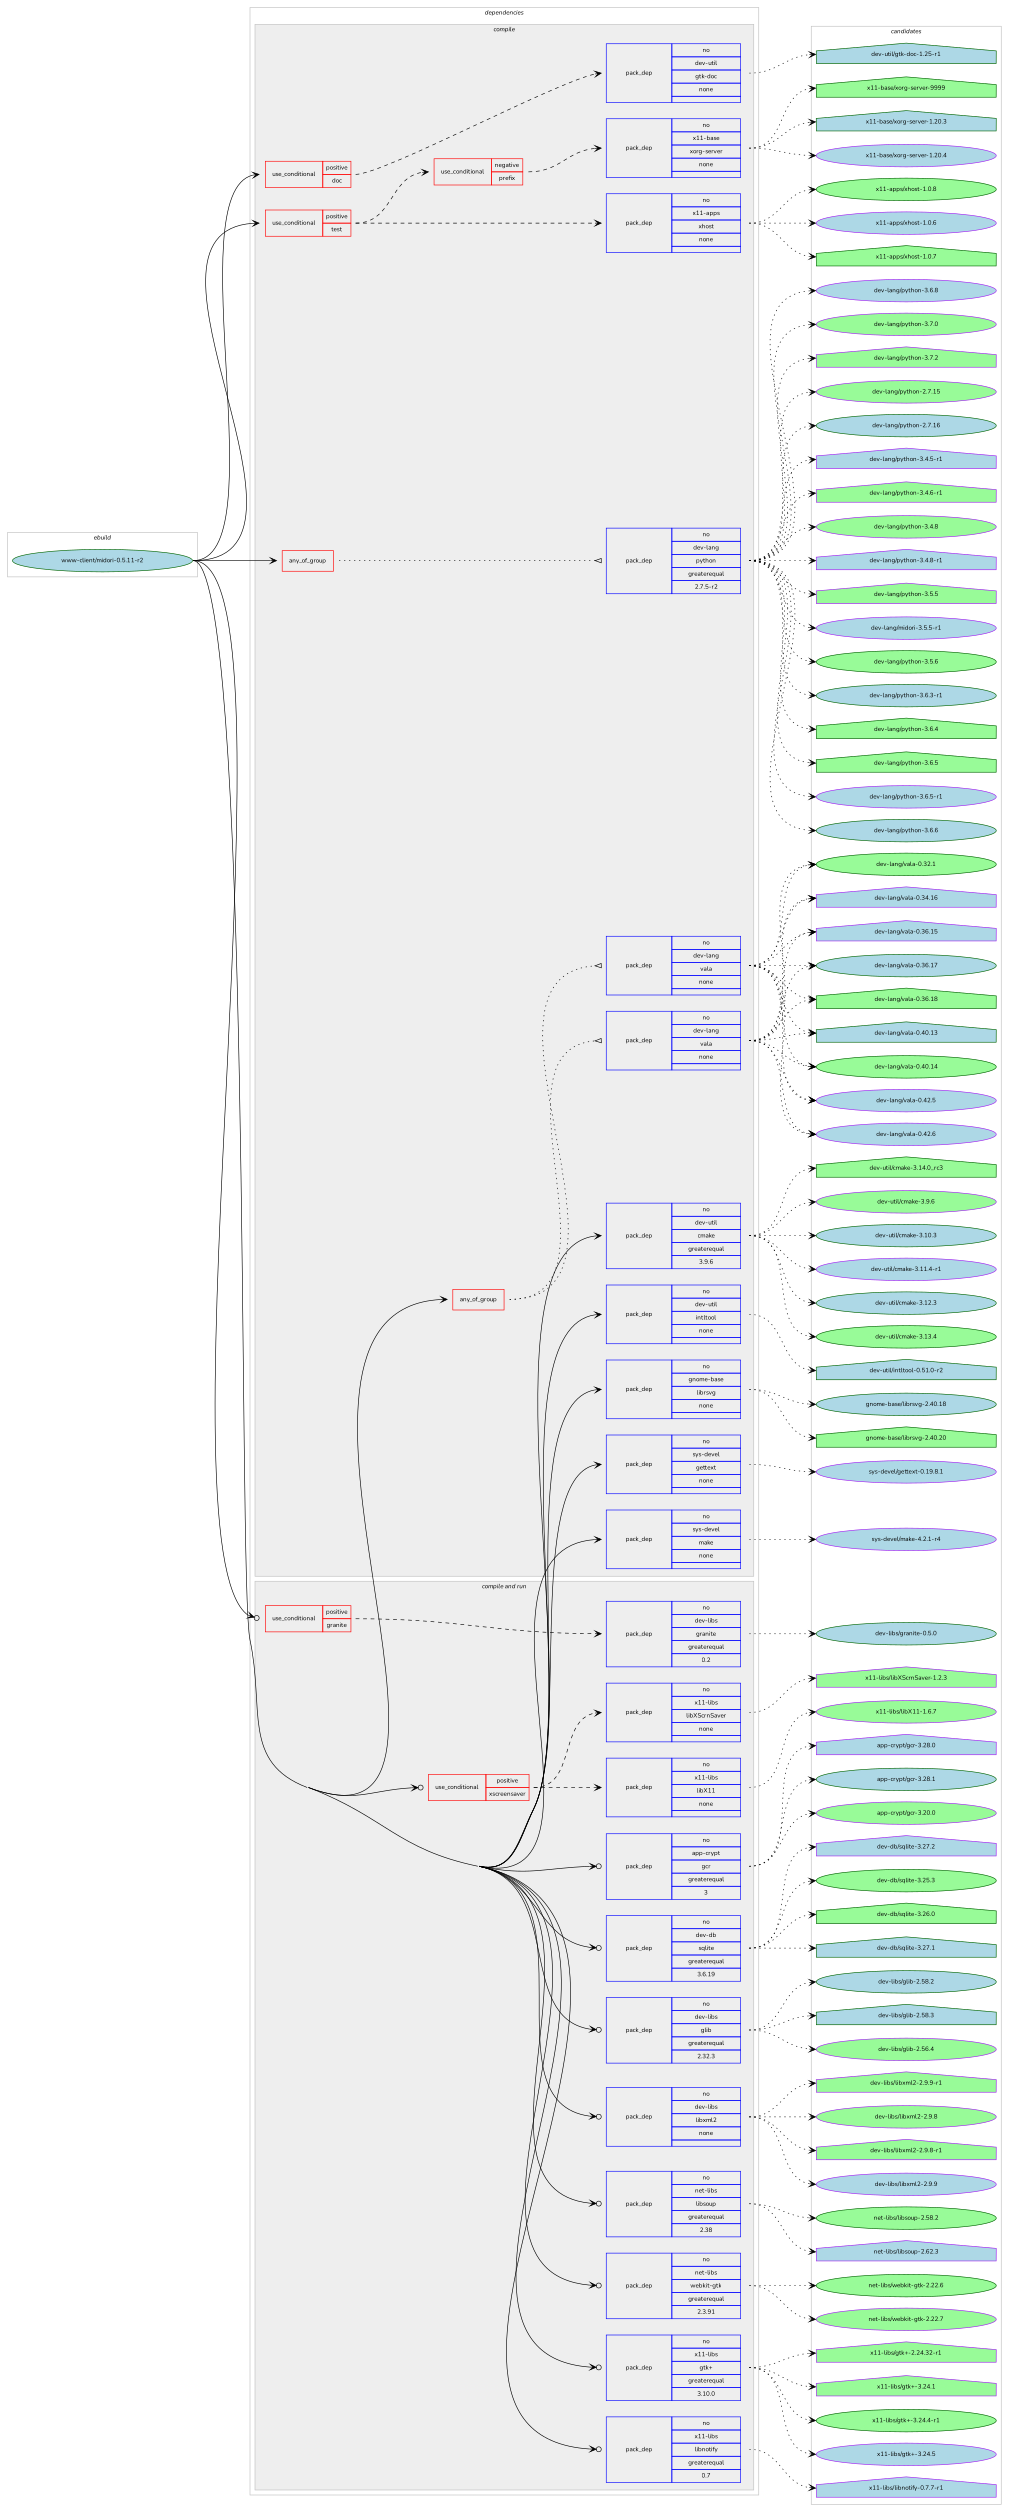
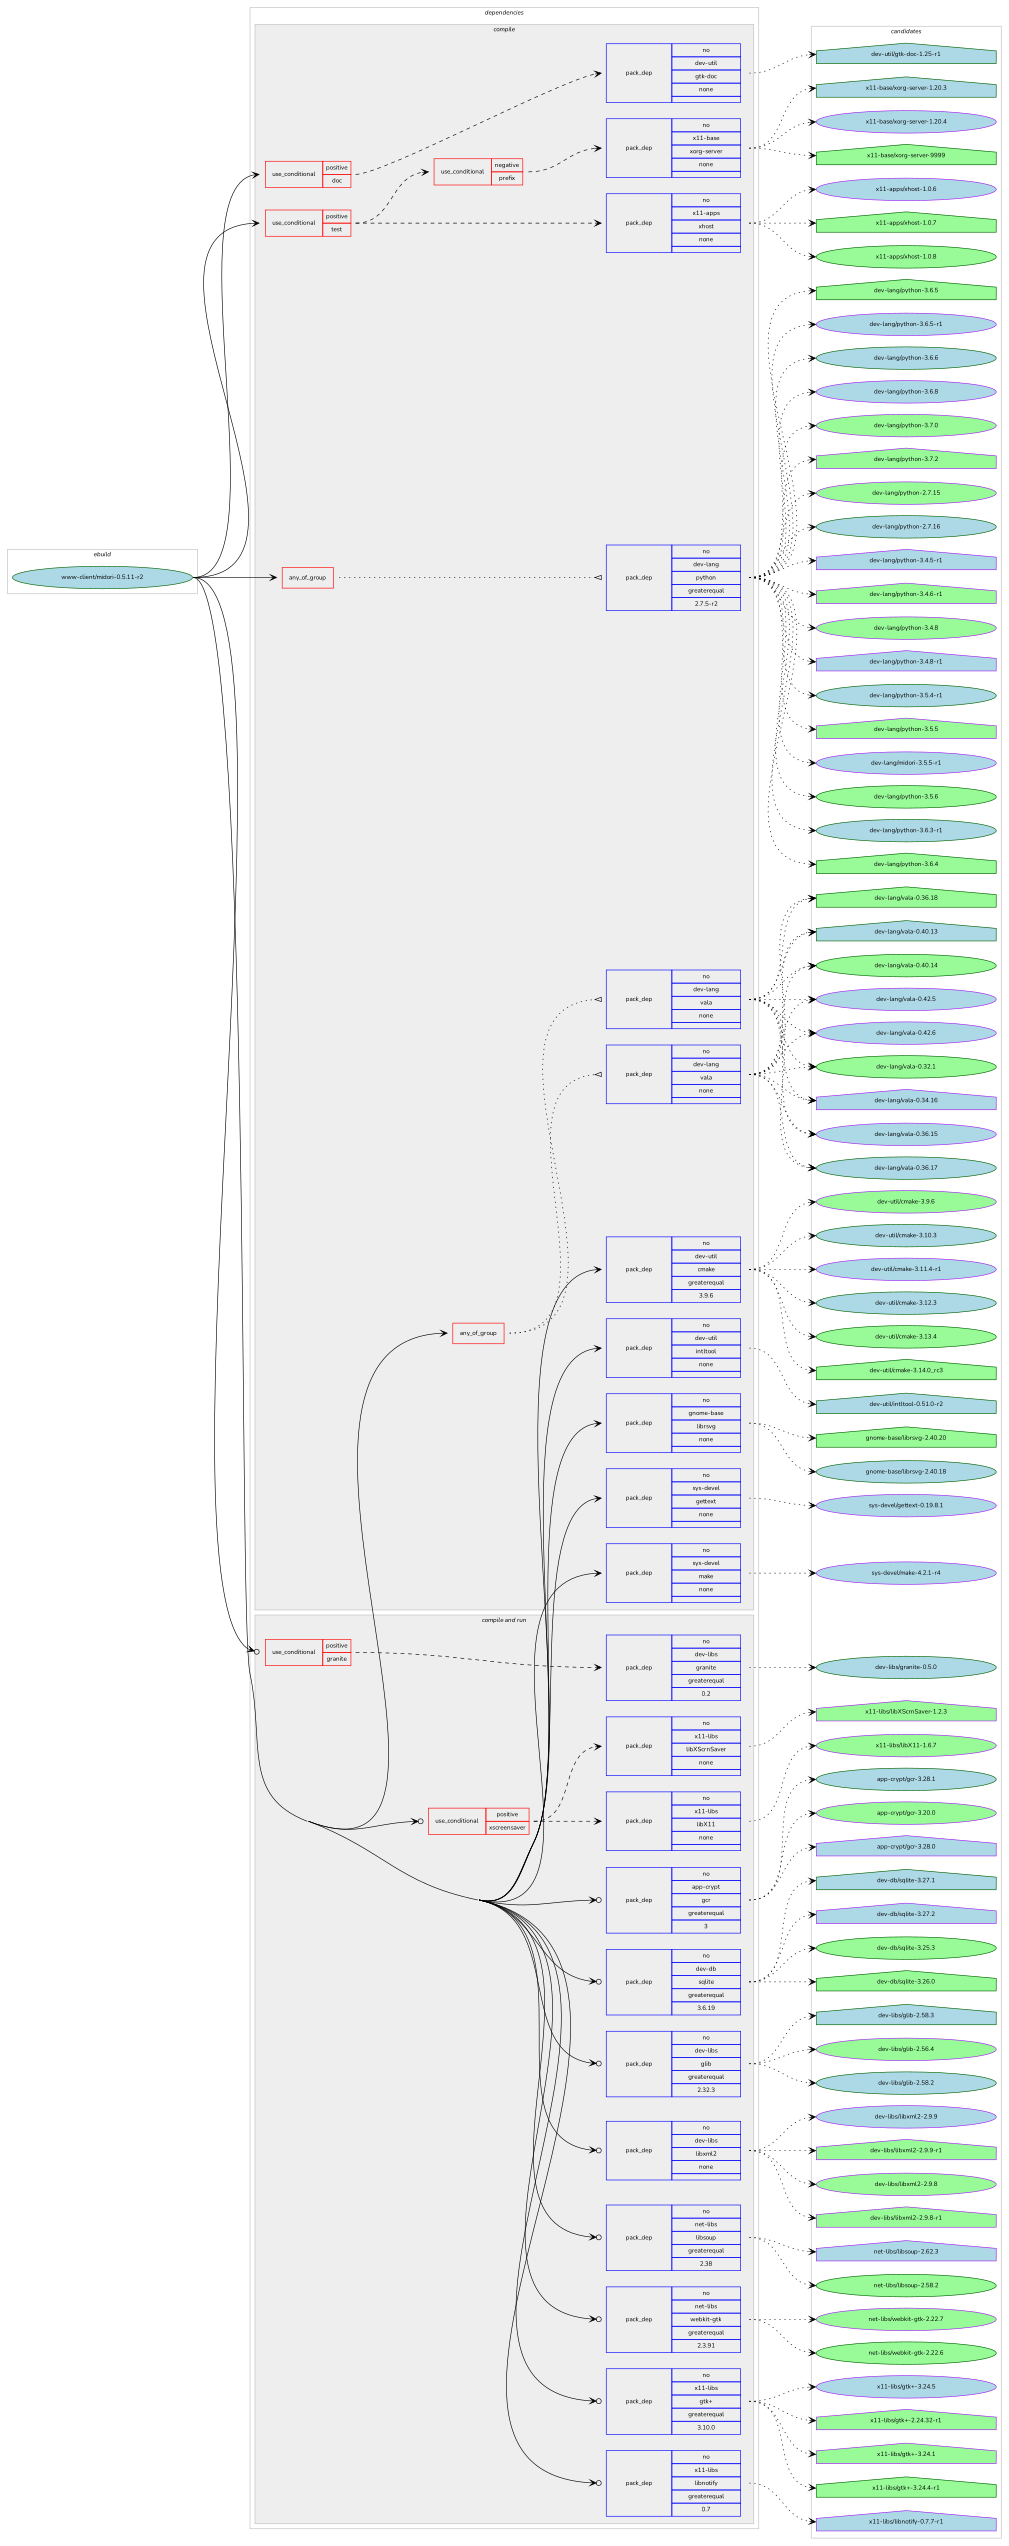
node "dev-lang/python-3.5.4-r1": added
node "dev-lang/vala-0.36.15": shape house -> ellipse
node "x11-libs/gtk+-3.24.4-r1": shape ellipse -> house
